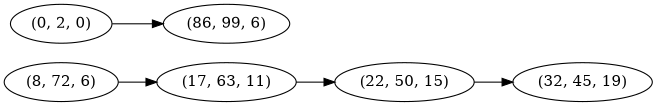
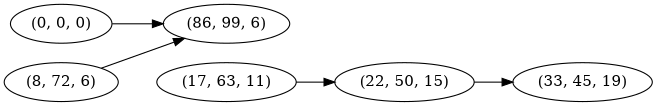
node "(0, 2, 0)": label "(0, 2, 0)" -> "(0, 0, 0)"
edge "(8, 72, 6)" -> "(17, 63, 11)": now "(8, 72, 6)" -> "(86, 99, 6)"
node "(32, 45, 19)": label "(32, 45, 19)" -> "(33, 45, 19)"
